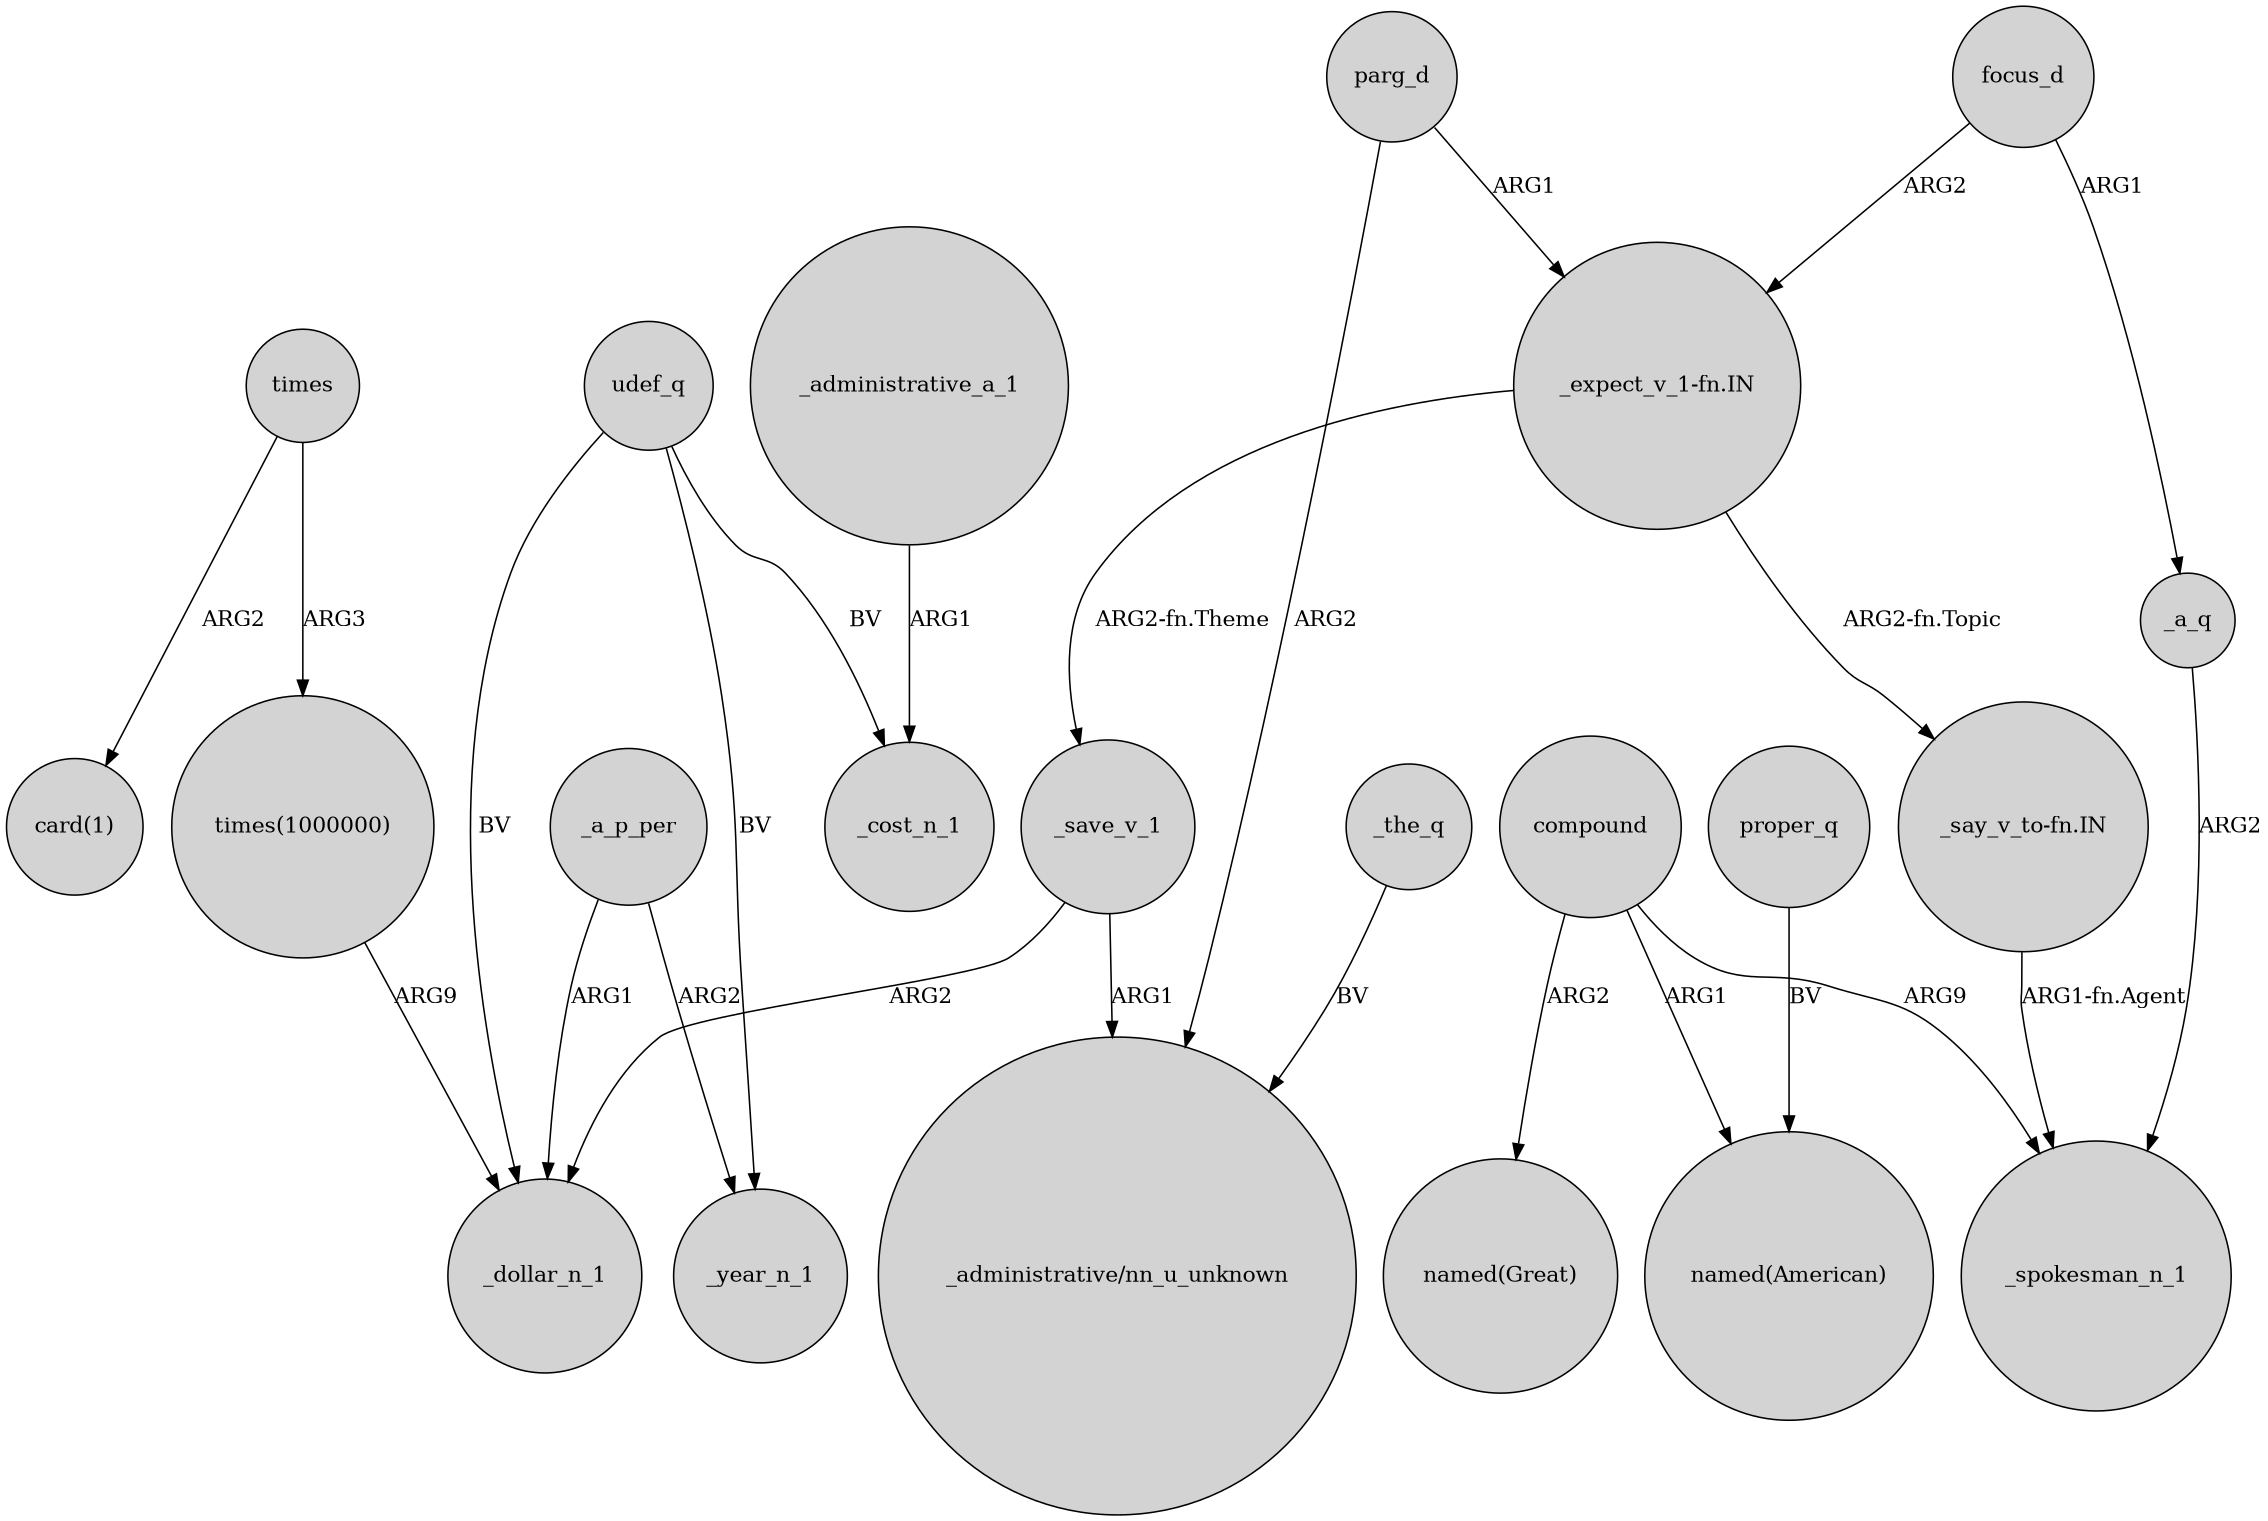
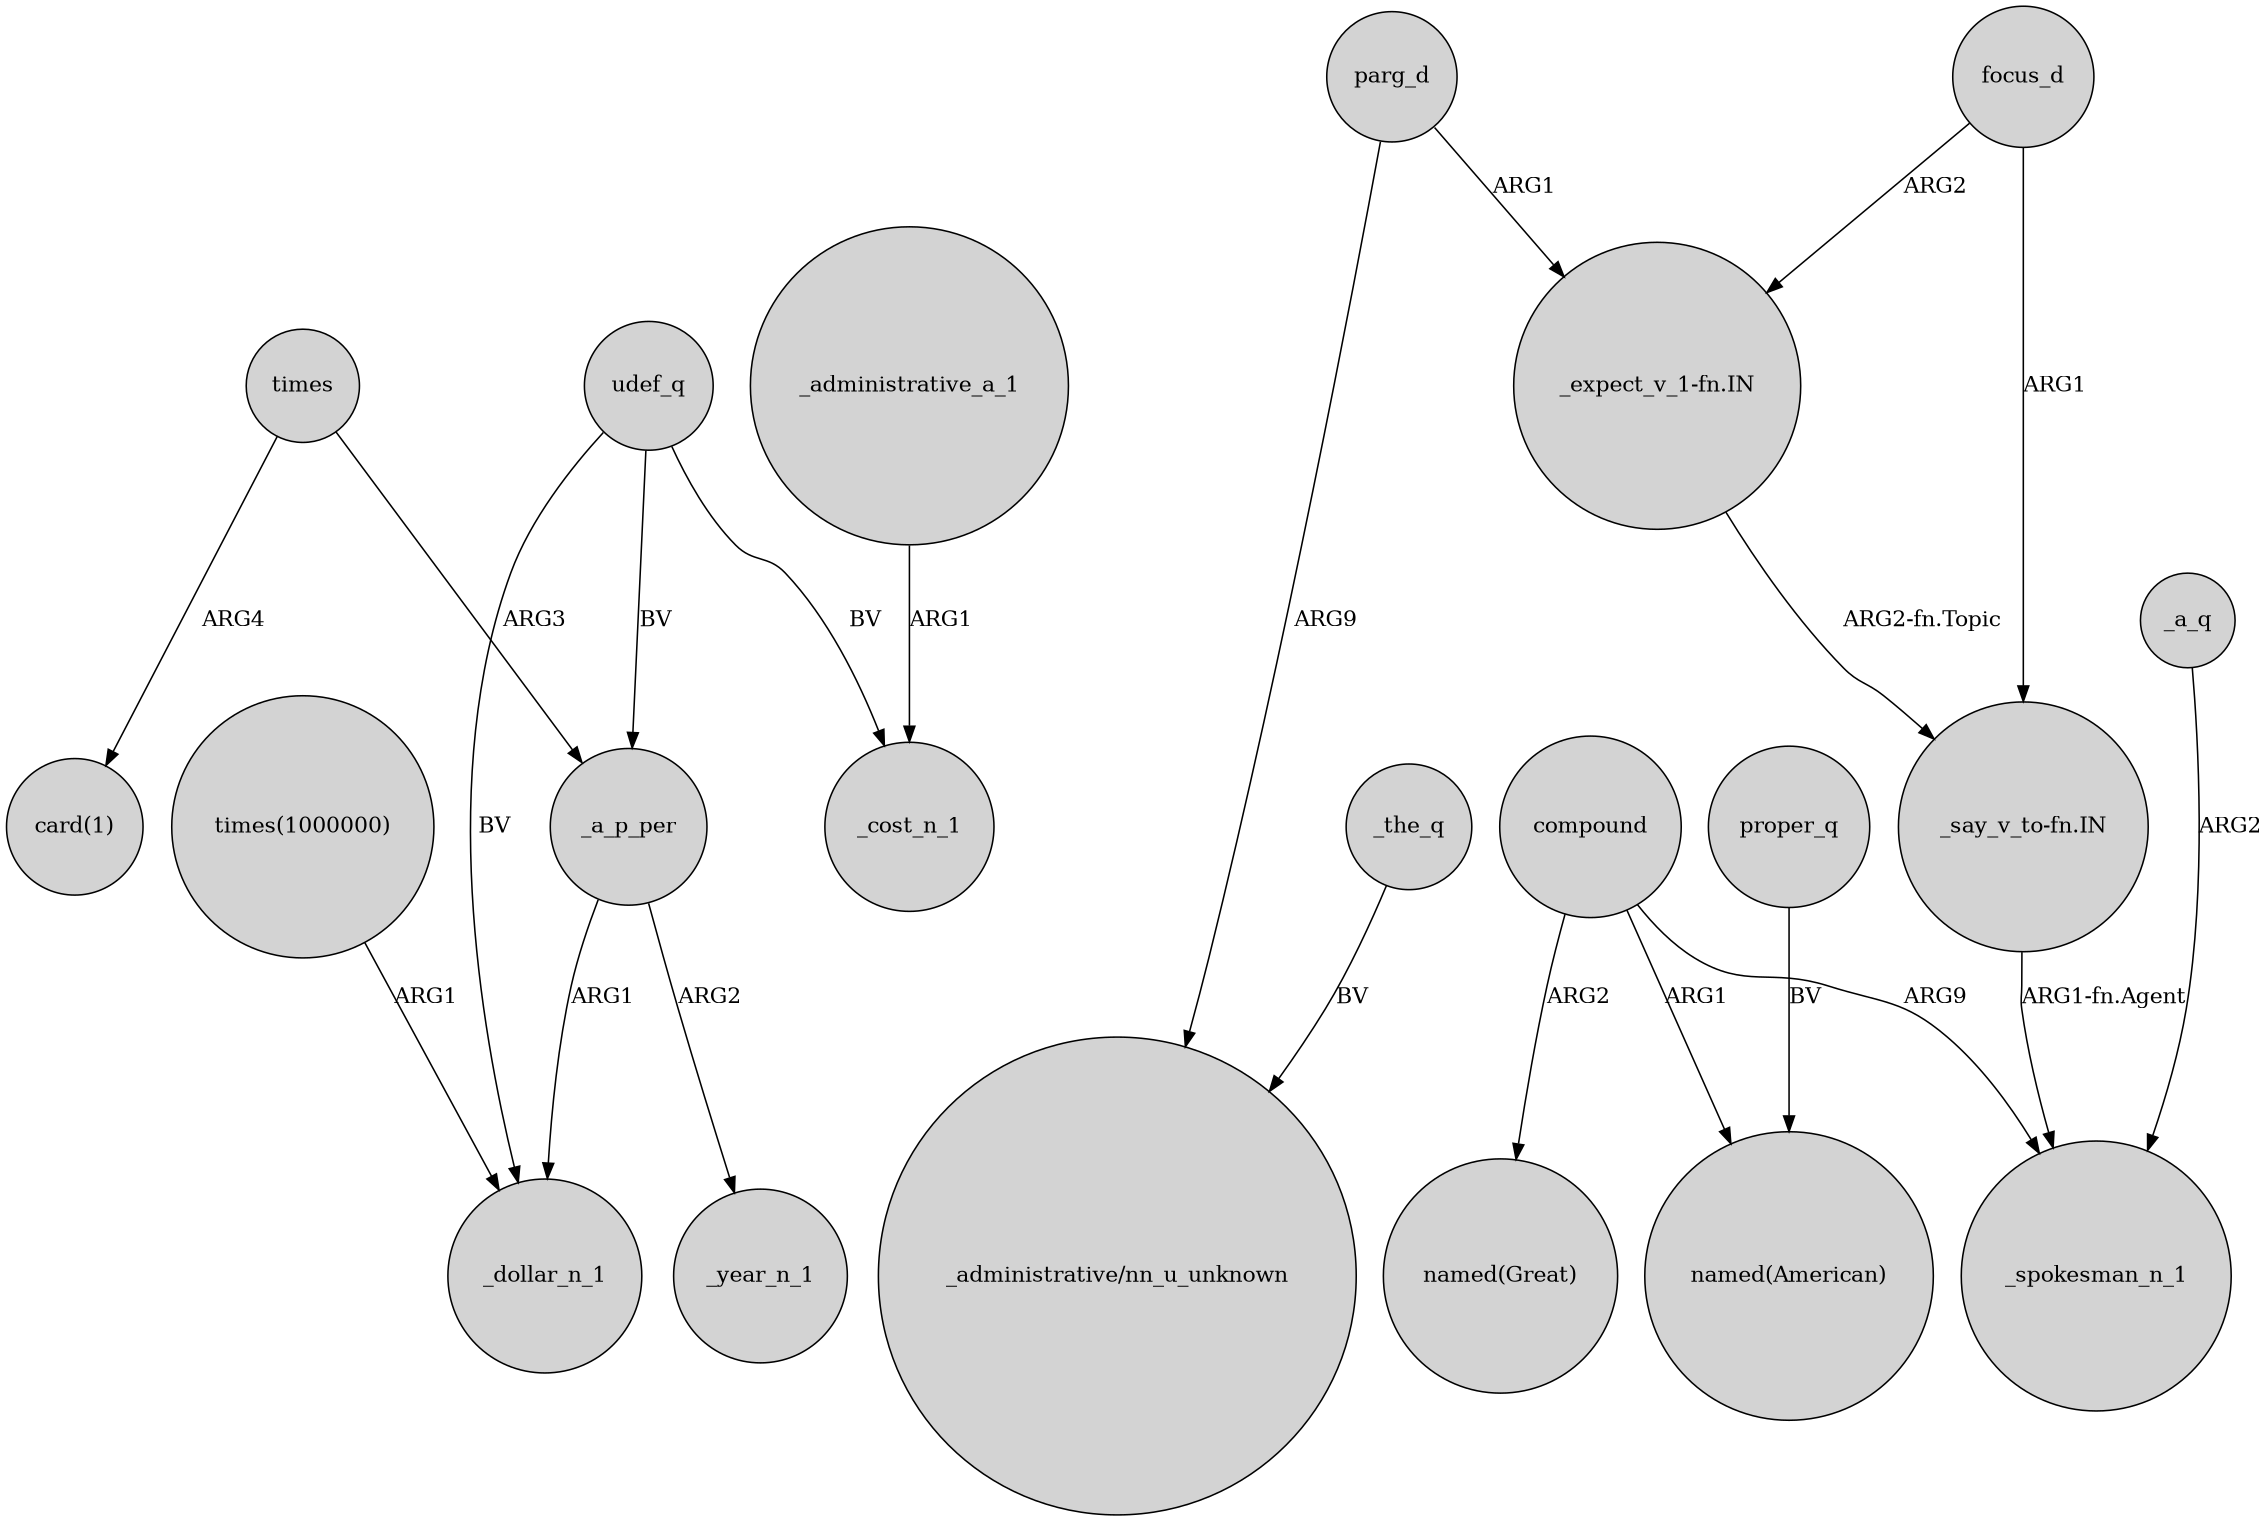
edge "focus_d" -> "_a_q": now "focus_d" -> "_say_v_to-fn.IN"
edge "times" -> "times(1000000)": now "times" -> "_a_p_per"
edge "times" -> "card(1)": label "ARG2" -> "ARG4"
edge "parg_d" -> "_administrative/nn_u_unknown": label "ARG2" -> "ARG9"
edge "udef_q" -> "_year_n_1": now "udef_q" -> "_a_p_per"
node "_save_v_1": removed
edge "times(1000000)" -> "_dollar_n_1": label "ARG9" -> "ARG1"
